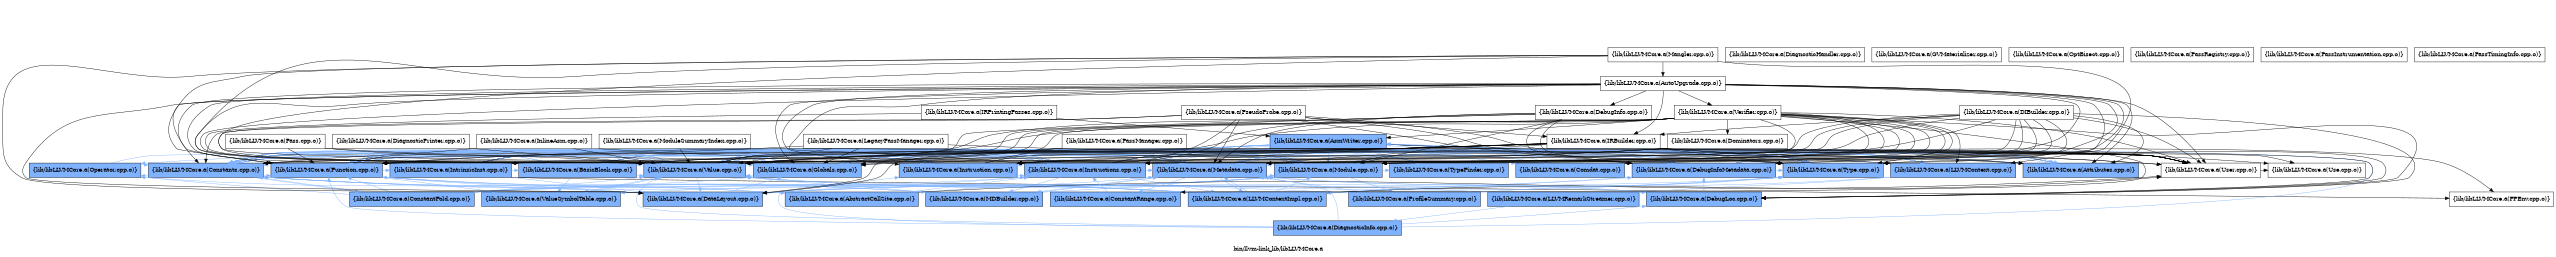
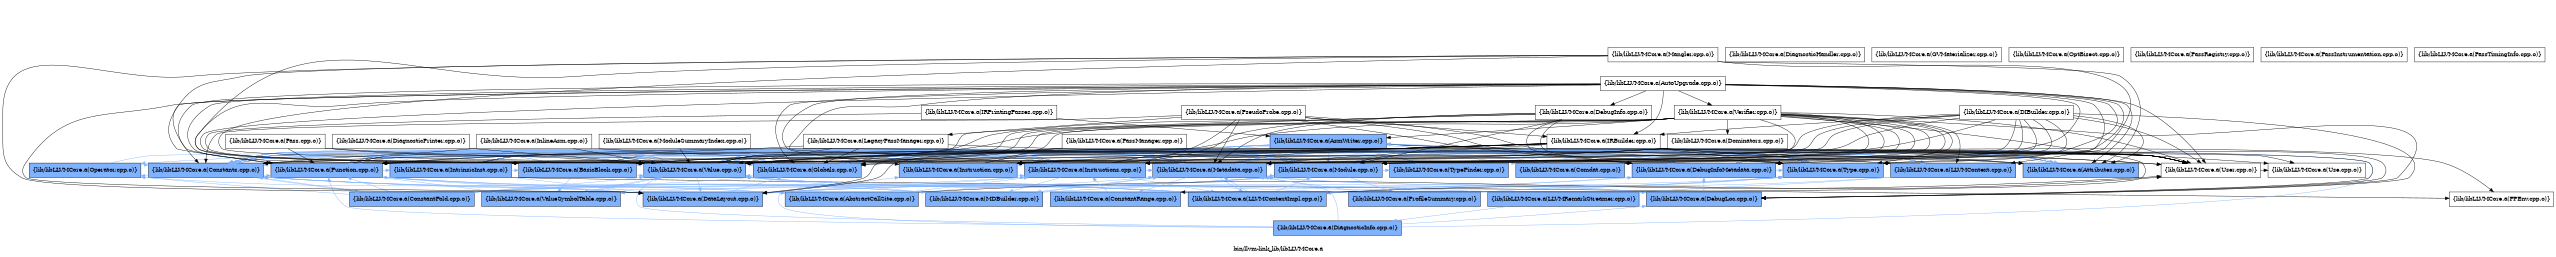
edge "{lib/libLLVMCore.a(Mangler.cpp.o)}" -> "{lib/libLLVMCore.a(AutoUpgrade.cpp.o)}": now "{lib/libLLVMCore.a(Mangler.cpp.o)}" -> "{lib/libLLVMCore.a(Attributes.cpp.o)}"
edge "{lib/libLLVMCore.a(PseudoProbe.cpp.o)}" -> "{lib/libLLVMCore.a(Value.cpp.o)}": now "{lib/libLLVMCore.a(PseudoProbe.cpp.o)}" -> "{lib/libLLVMCore.a(LegacyPassManager.cpp.o)}"
